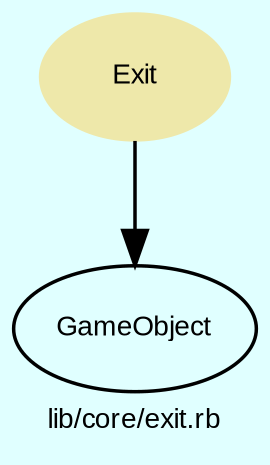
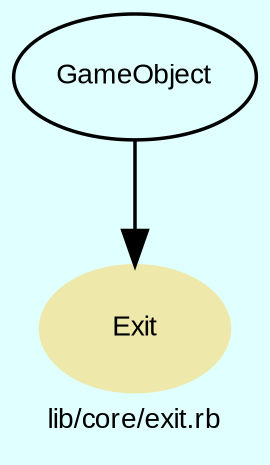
edge "Exit" -> "GameObject": reversed
